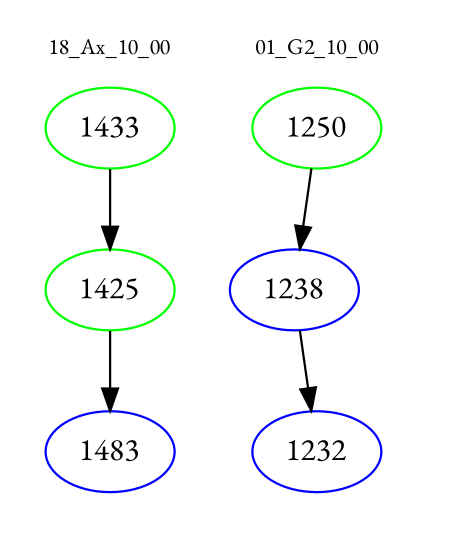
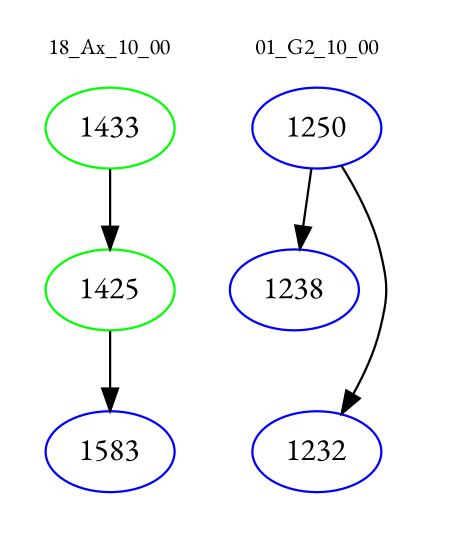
node "1250": color green -> blue
edge "1238" -> "1232": now "1250" -> "1232"
node "1483": label "1483" -> "1583"
